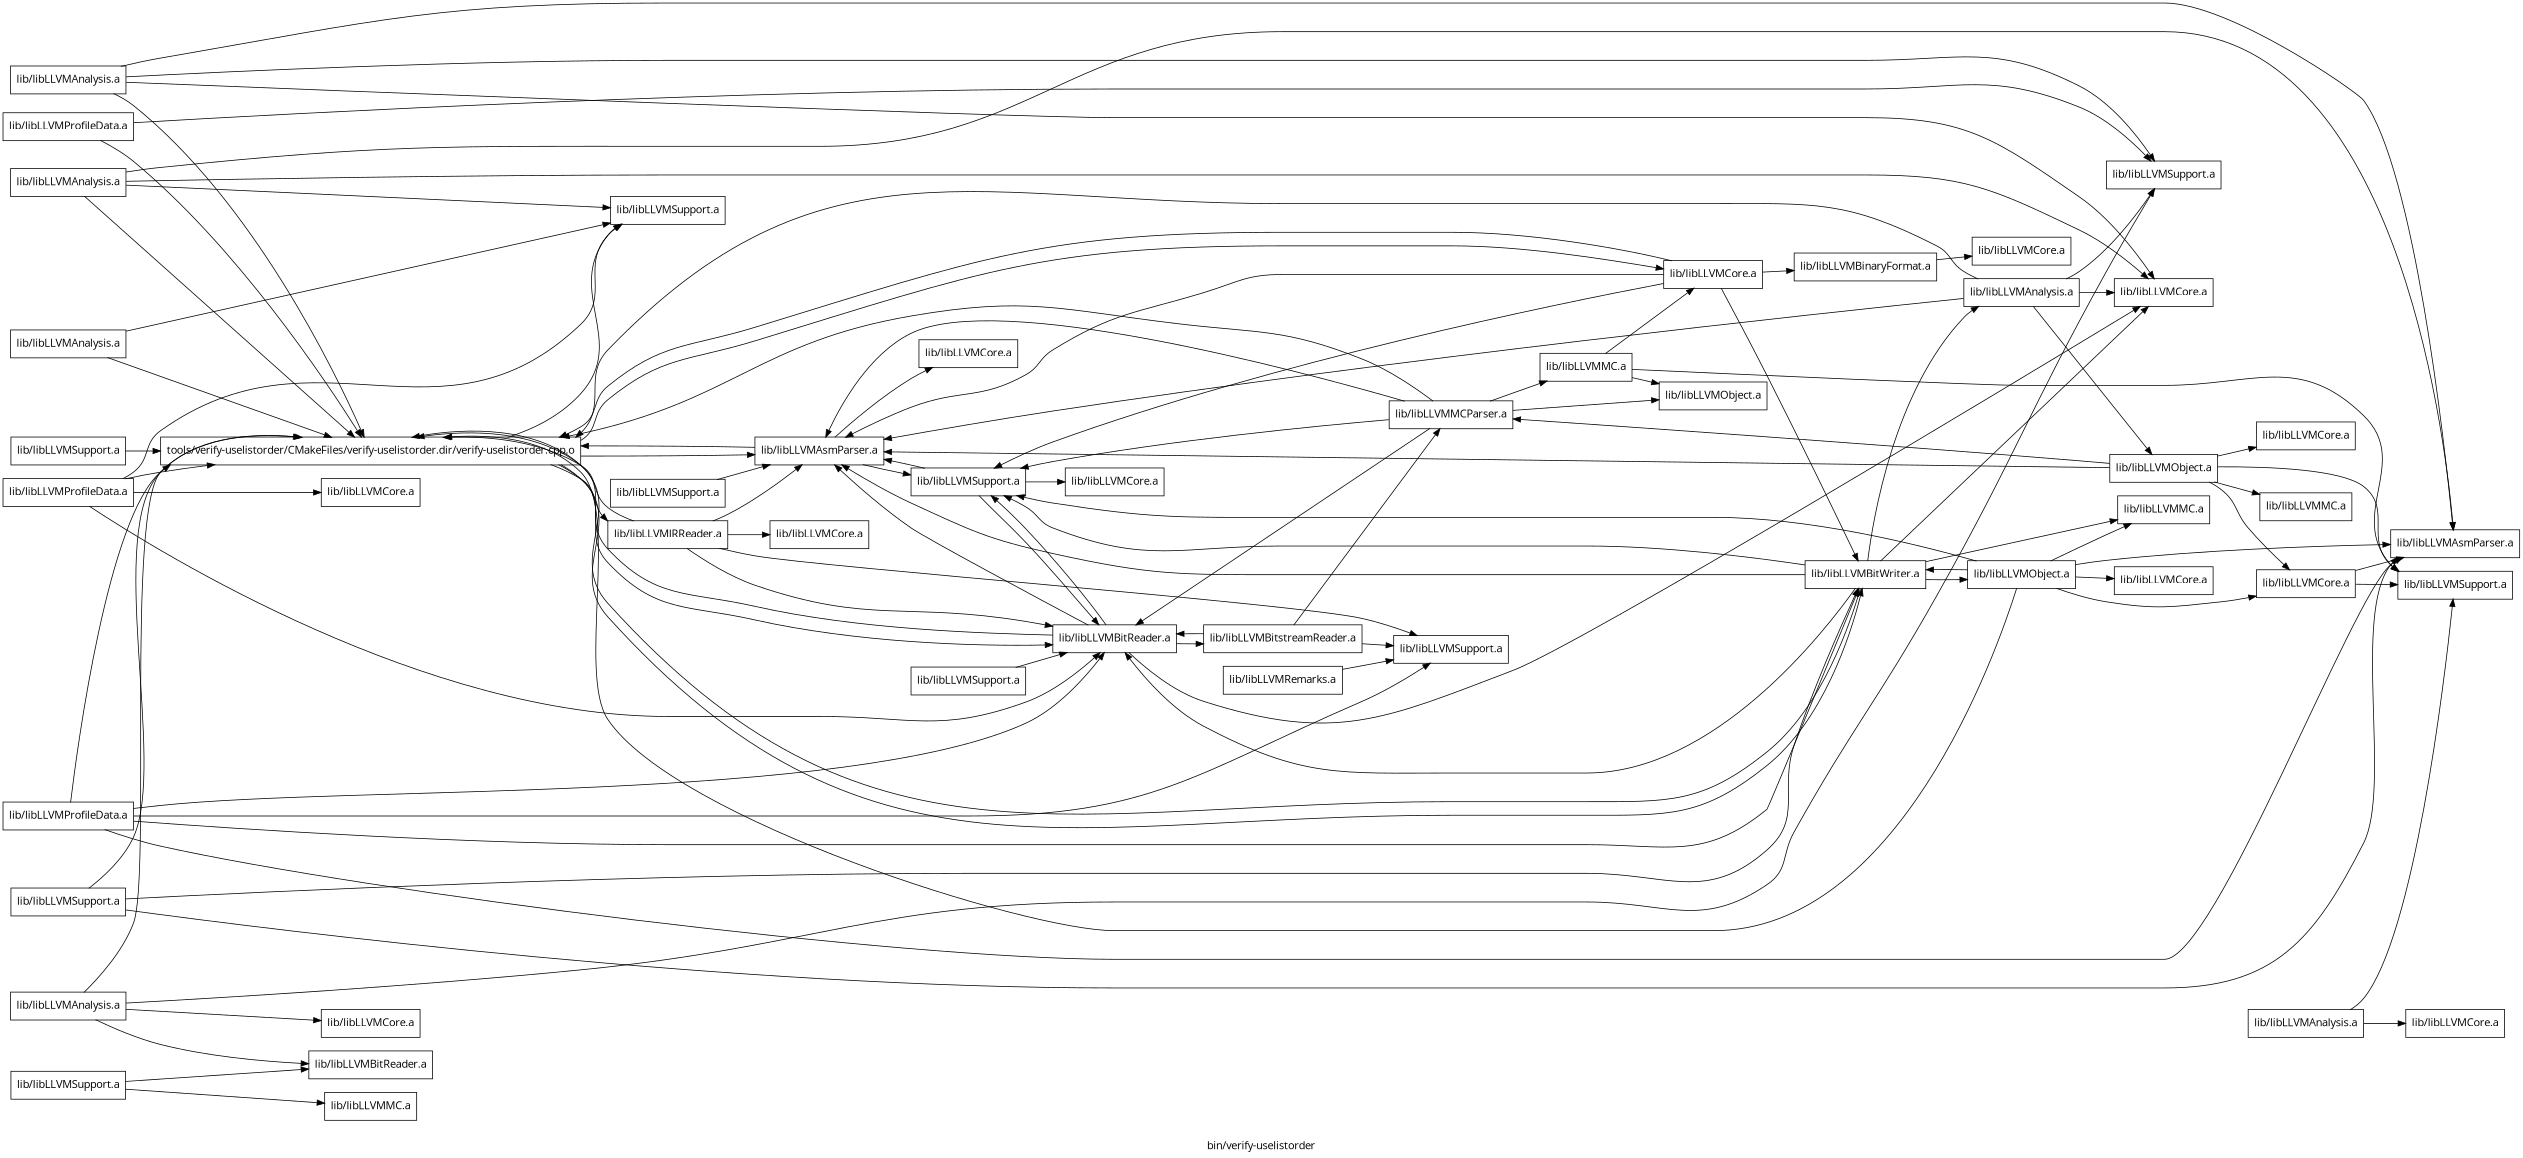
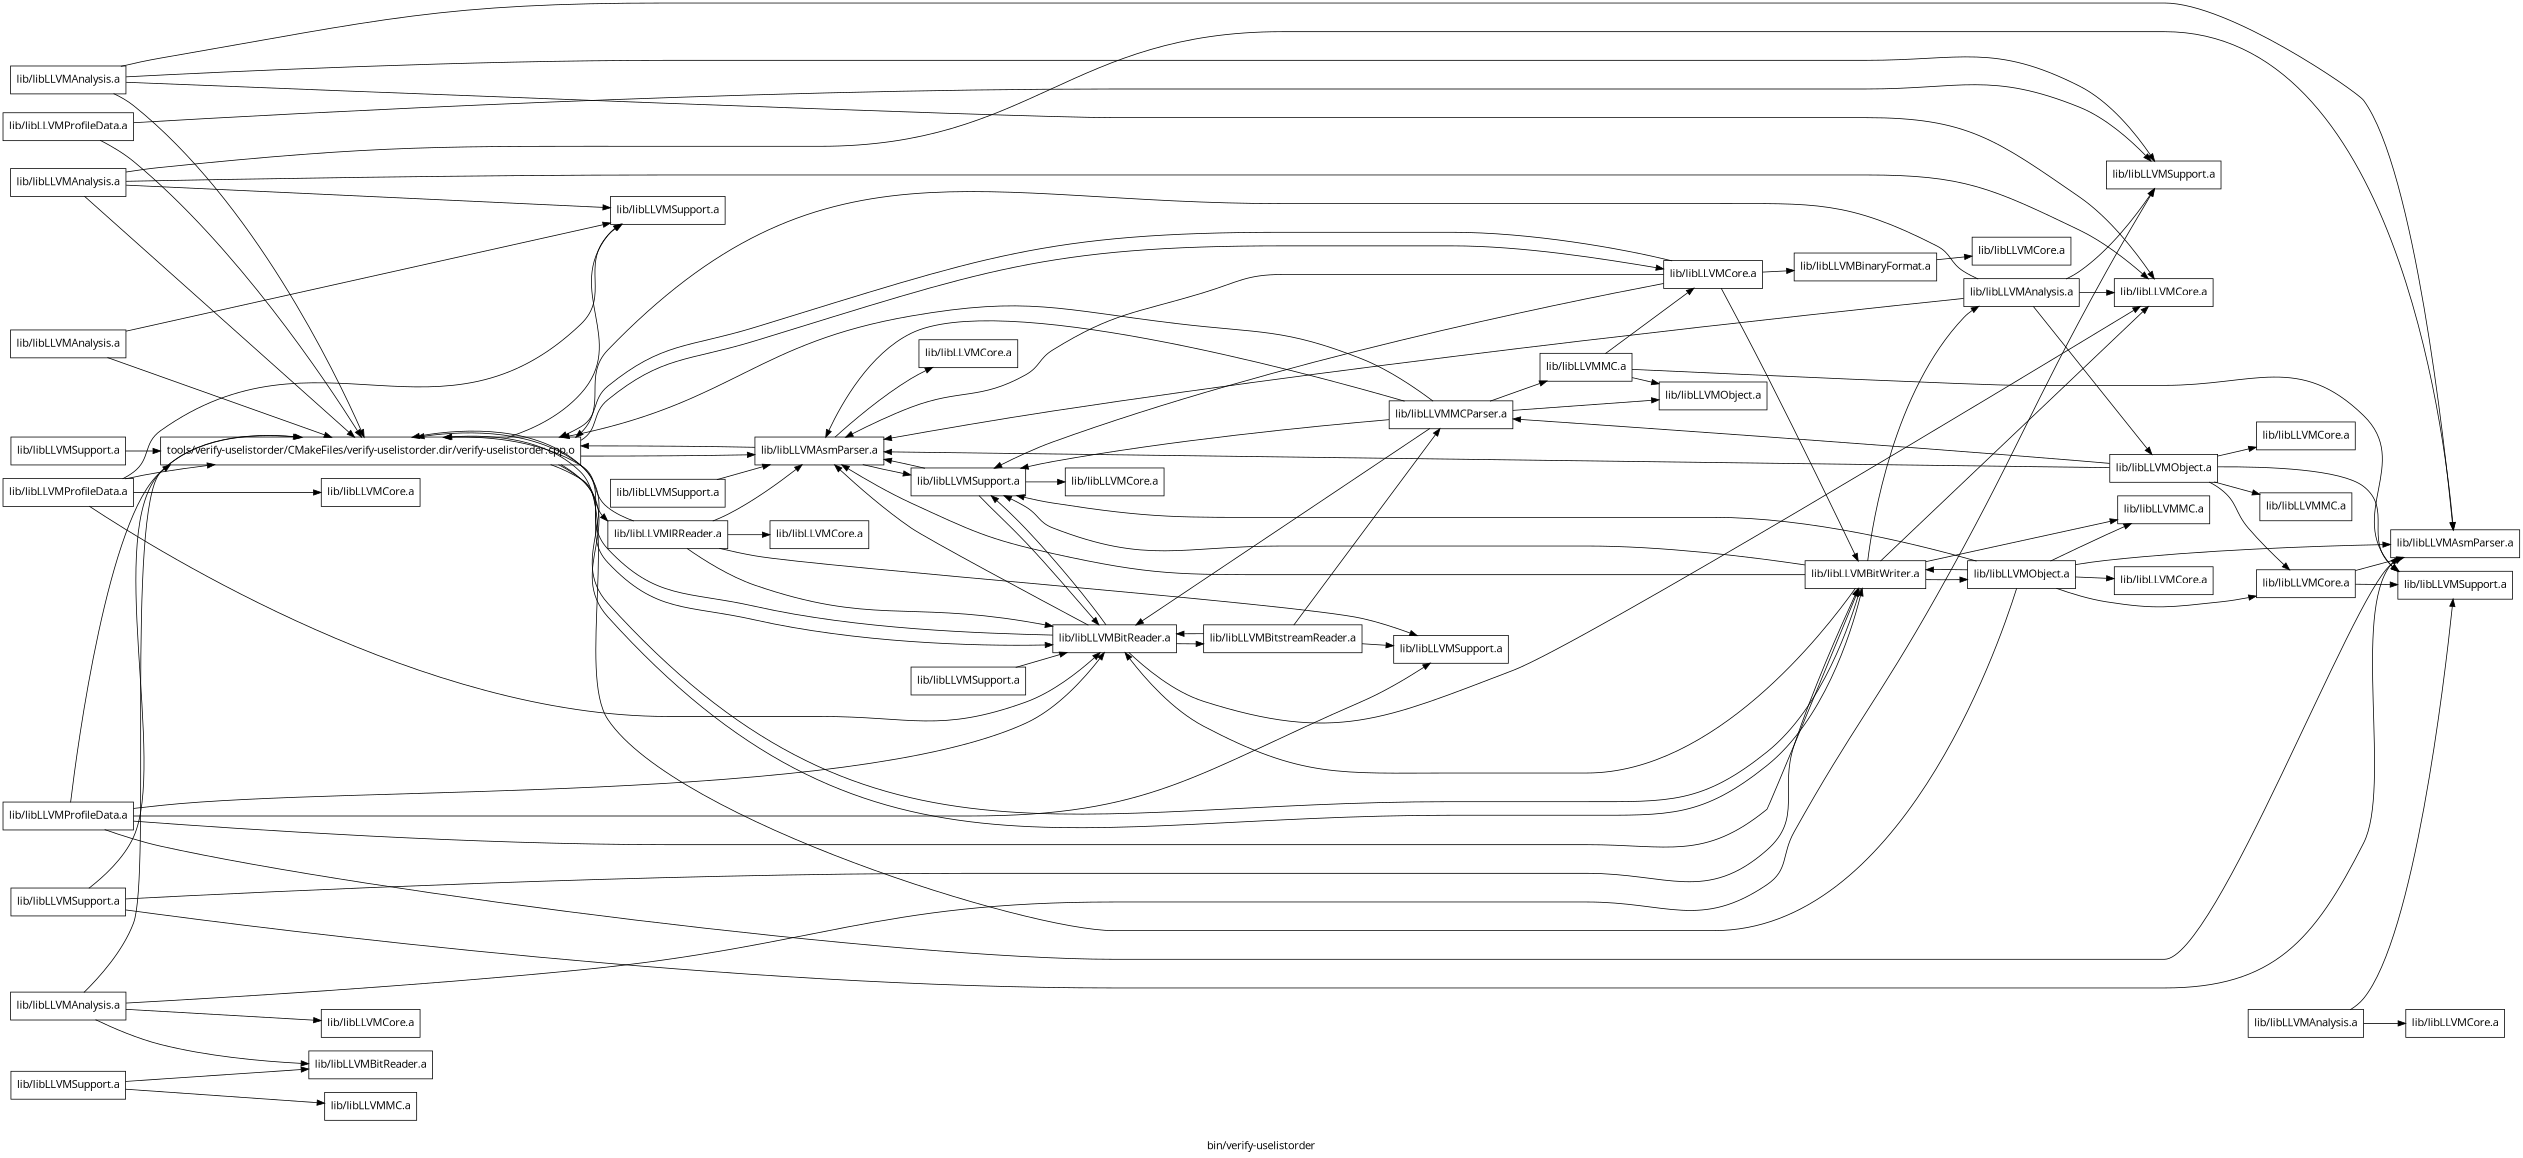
node "lib/libLLVMRemarks.a": removed
